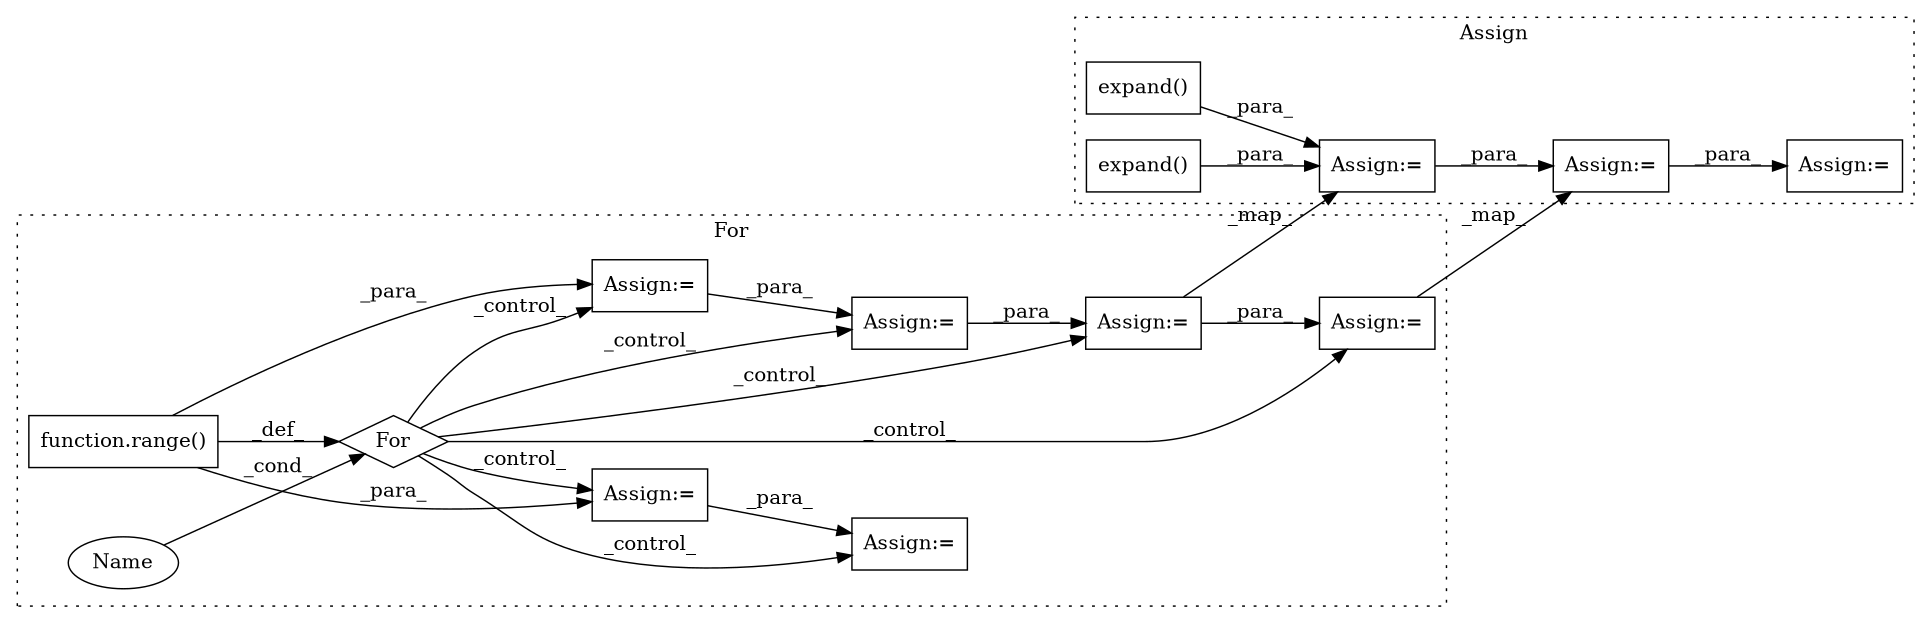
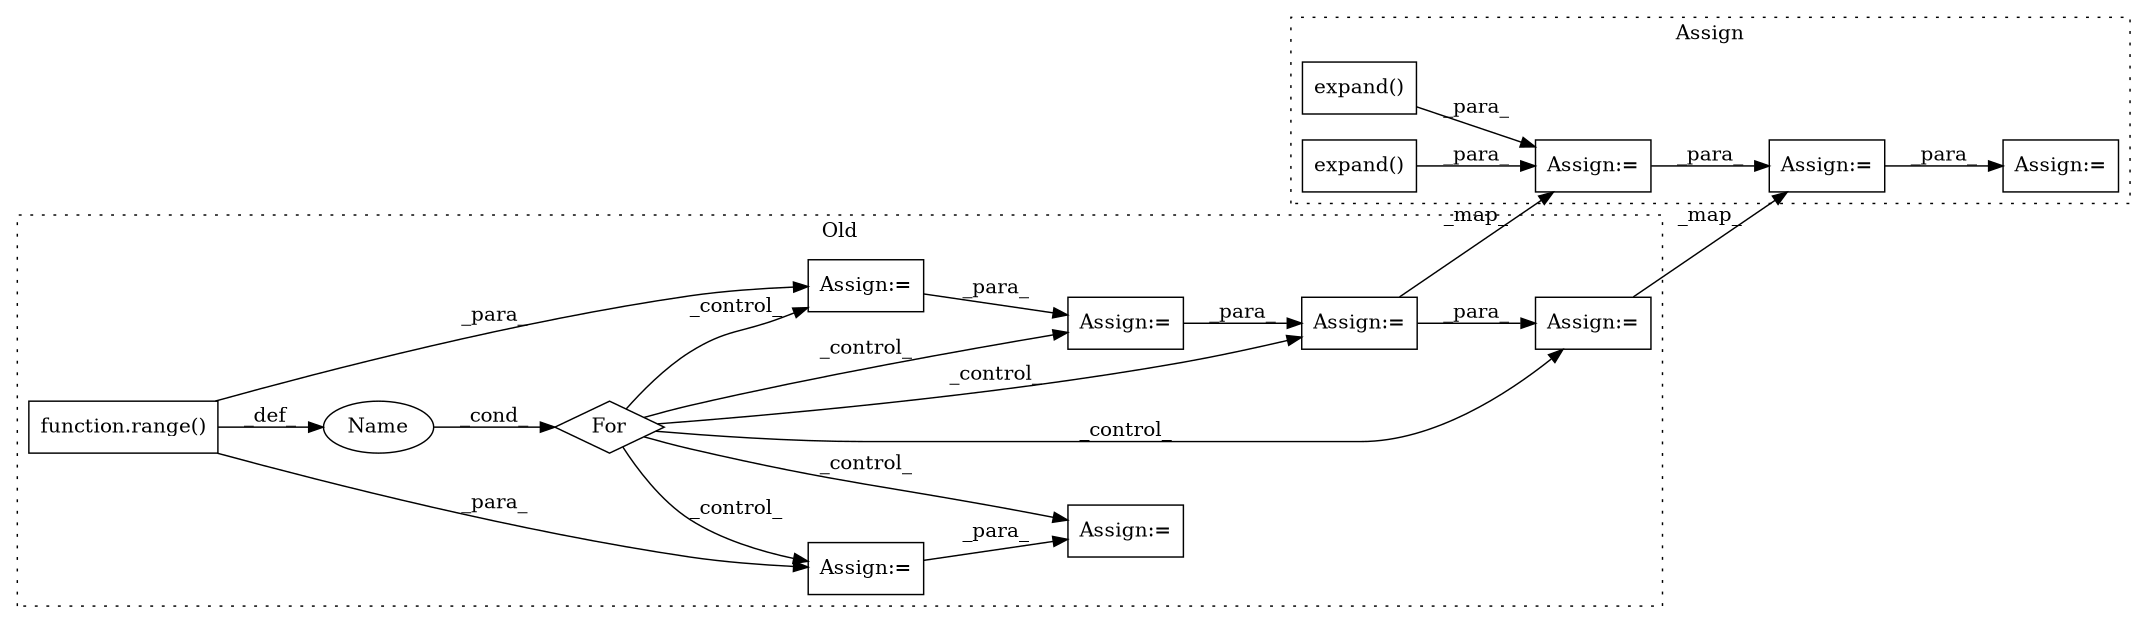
cluster "For": label "For" -> "Old"
edge "function.range()" -> "For": now "function.range()" -> "Name"
